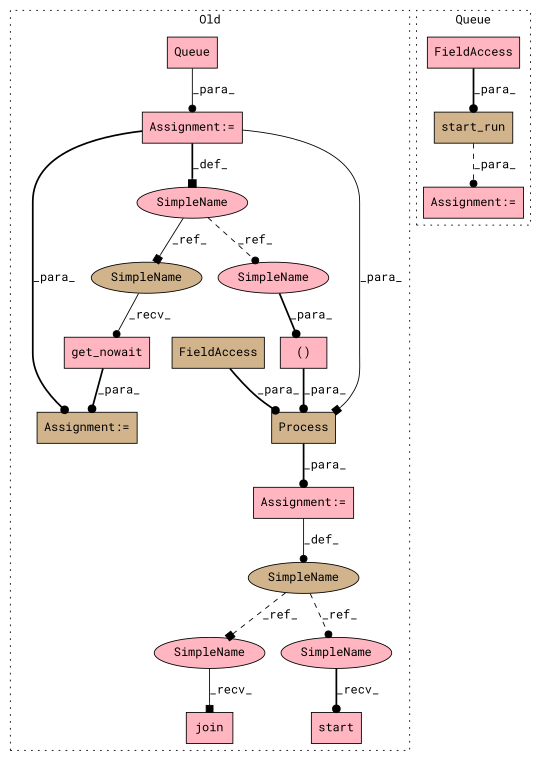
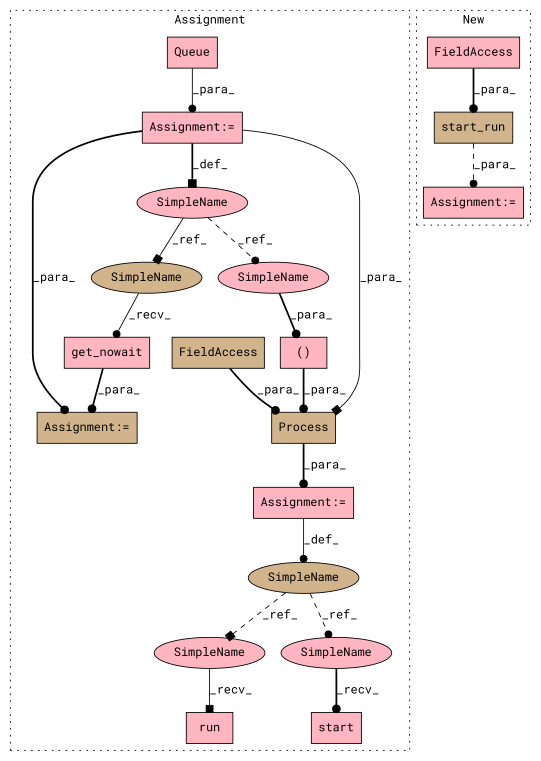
cluster "Old": label "Old" -> "Assignment"
cluster "Queue": label "Queue" -> "New"
node "join": label "join" -> "run"
